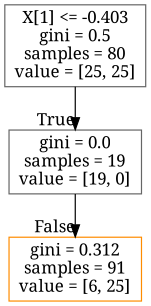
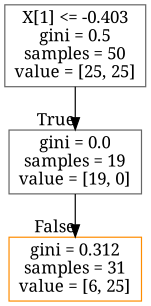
node "X[1] <= -0.403 gini = 0.5 samples = 80 value = [25, 25]": label "X[1] <= -0.403 gini = 0.5 samples = 80 value = [25, 25]" -> "X[1] <= -0.403 gini = 0.5 samples = 50 value = [25, 25]"
node "gini = 0.312 samples = 91 value = [6, 25]": label "gini = 0.312 samples = 91 value = [6, 25]" -> "gini = 0.312 samples = 31 value = [6, 25]"
